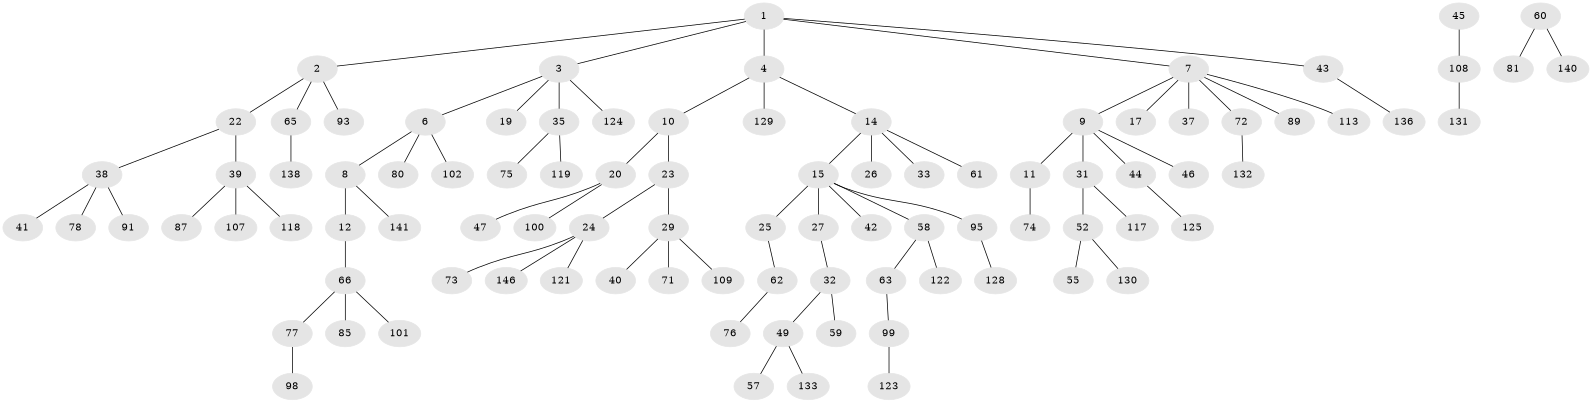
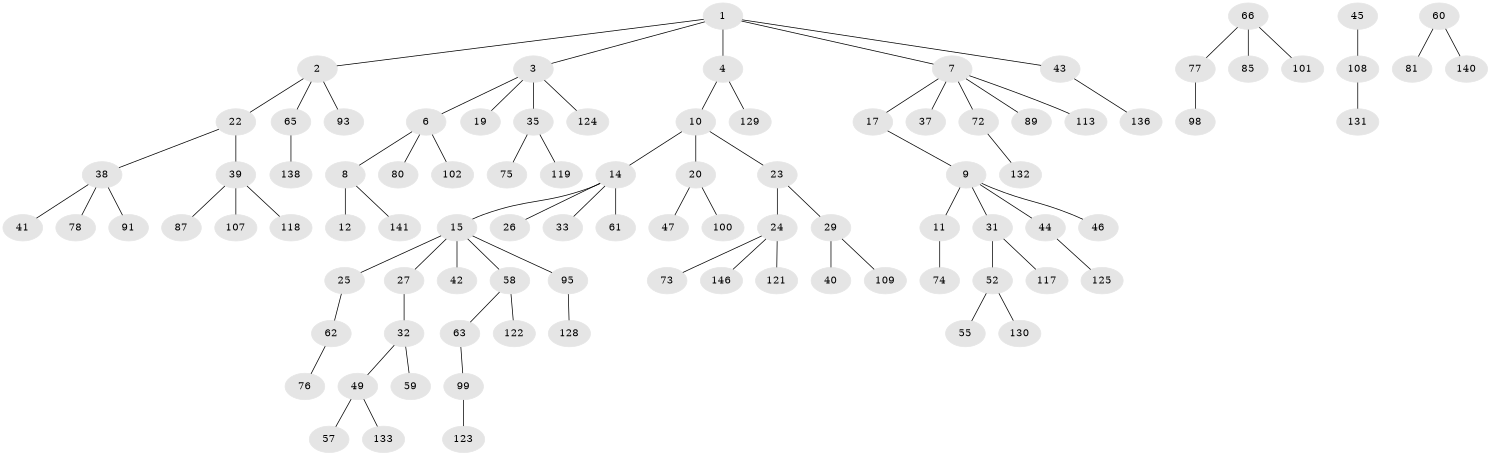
edge "4" -- "14": now "10" -- "14"
edge "7" -- "9": now "17" -- "9"
edge "12" -- "66": removed
node "71": removed
